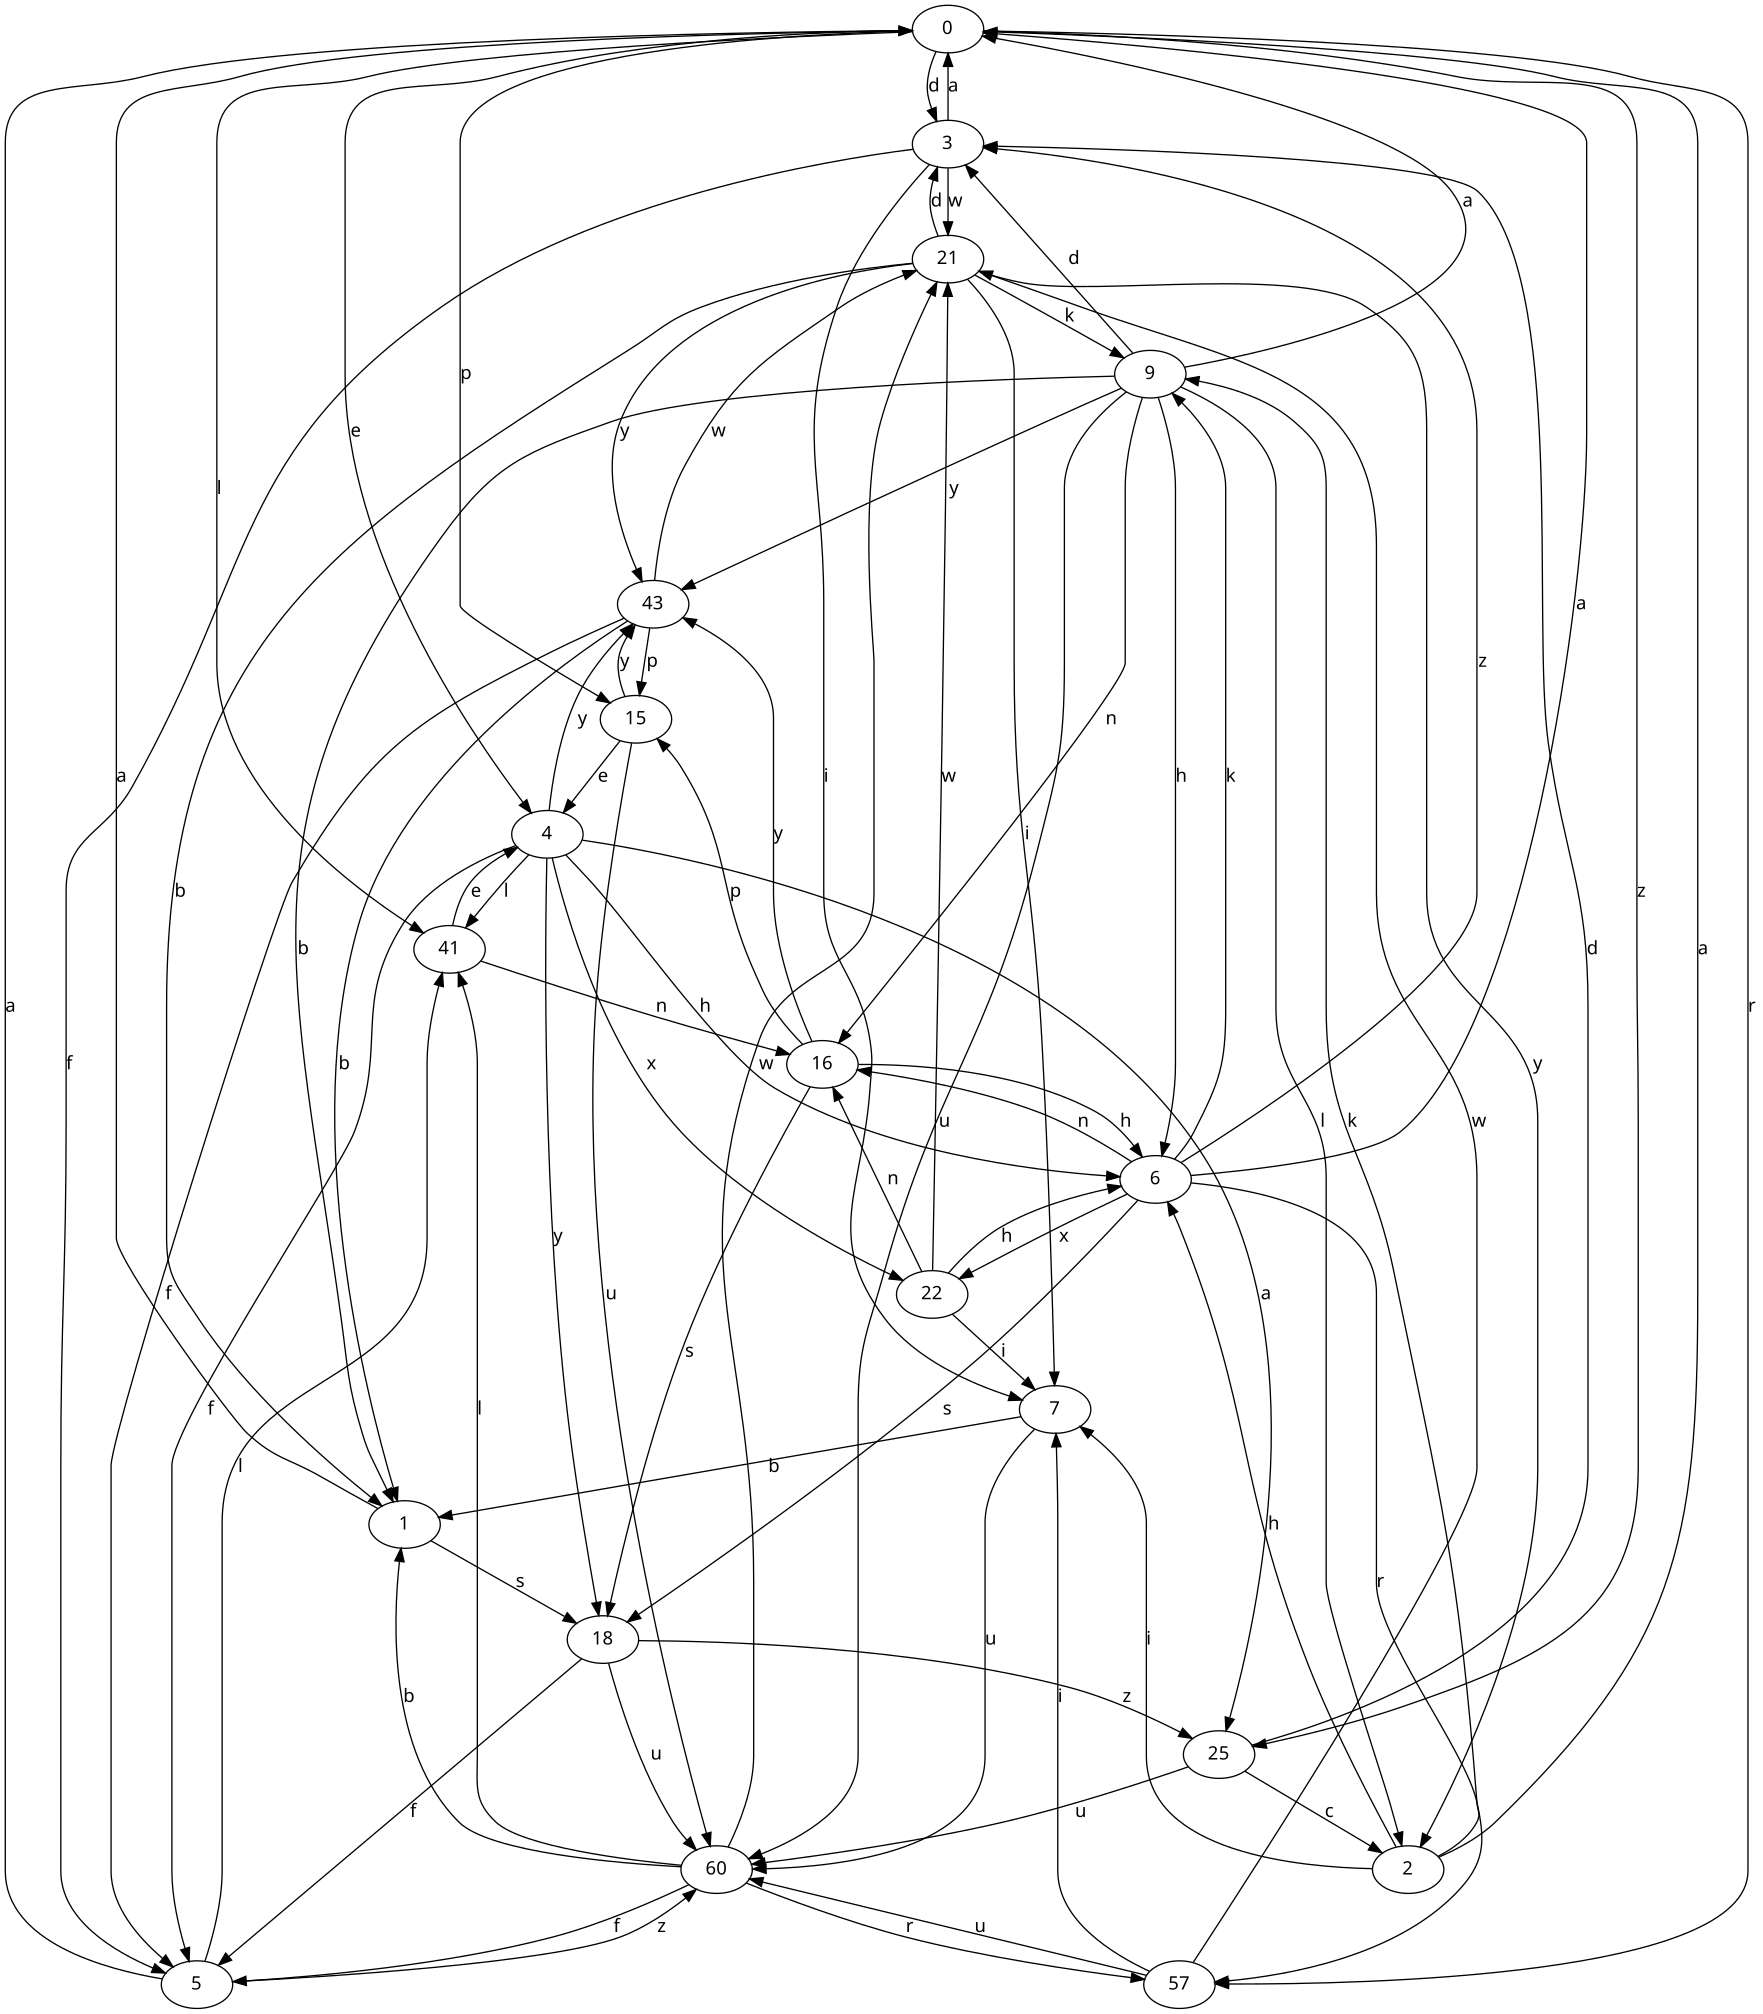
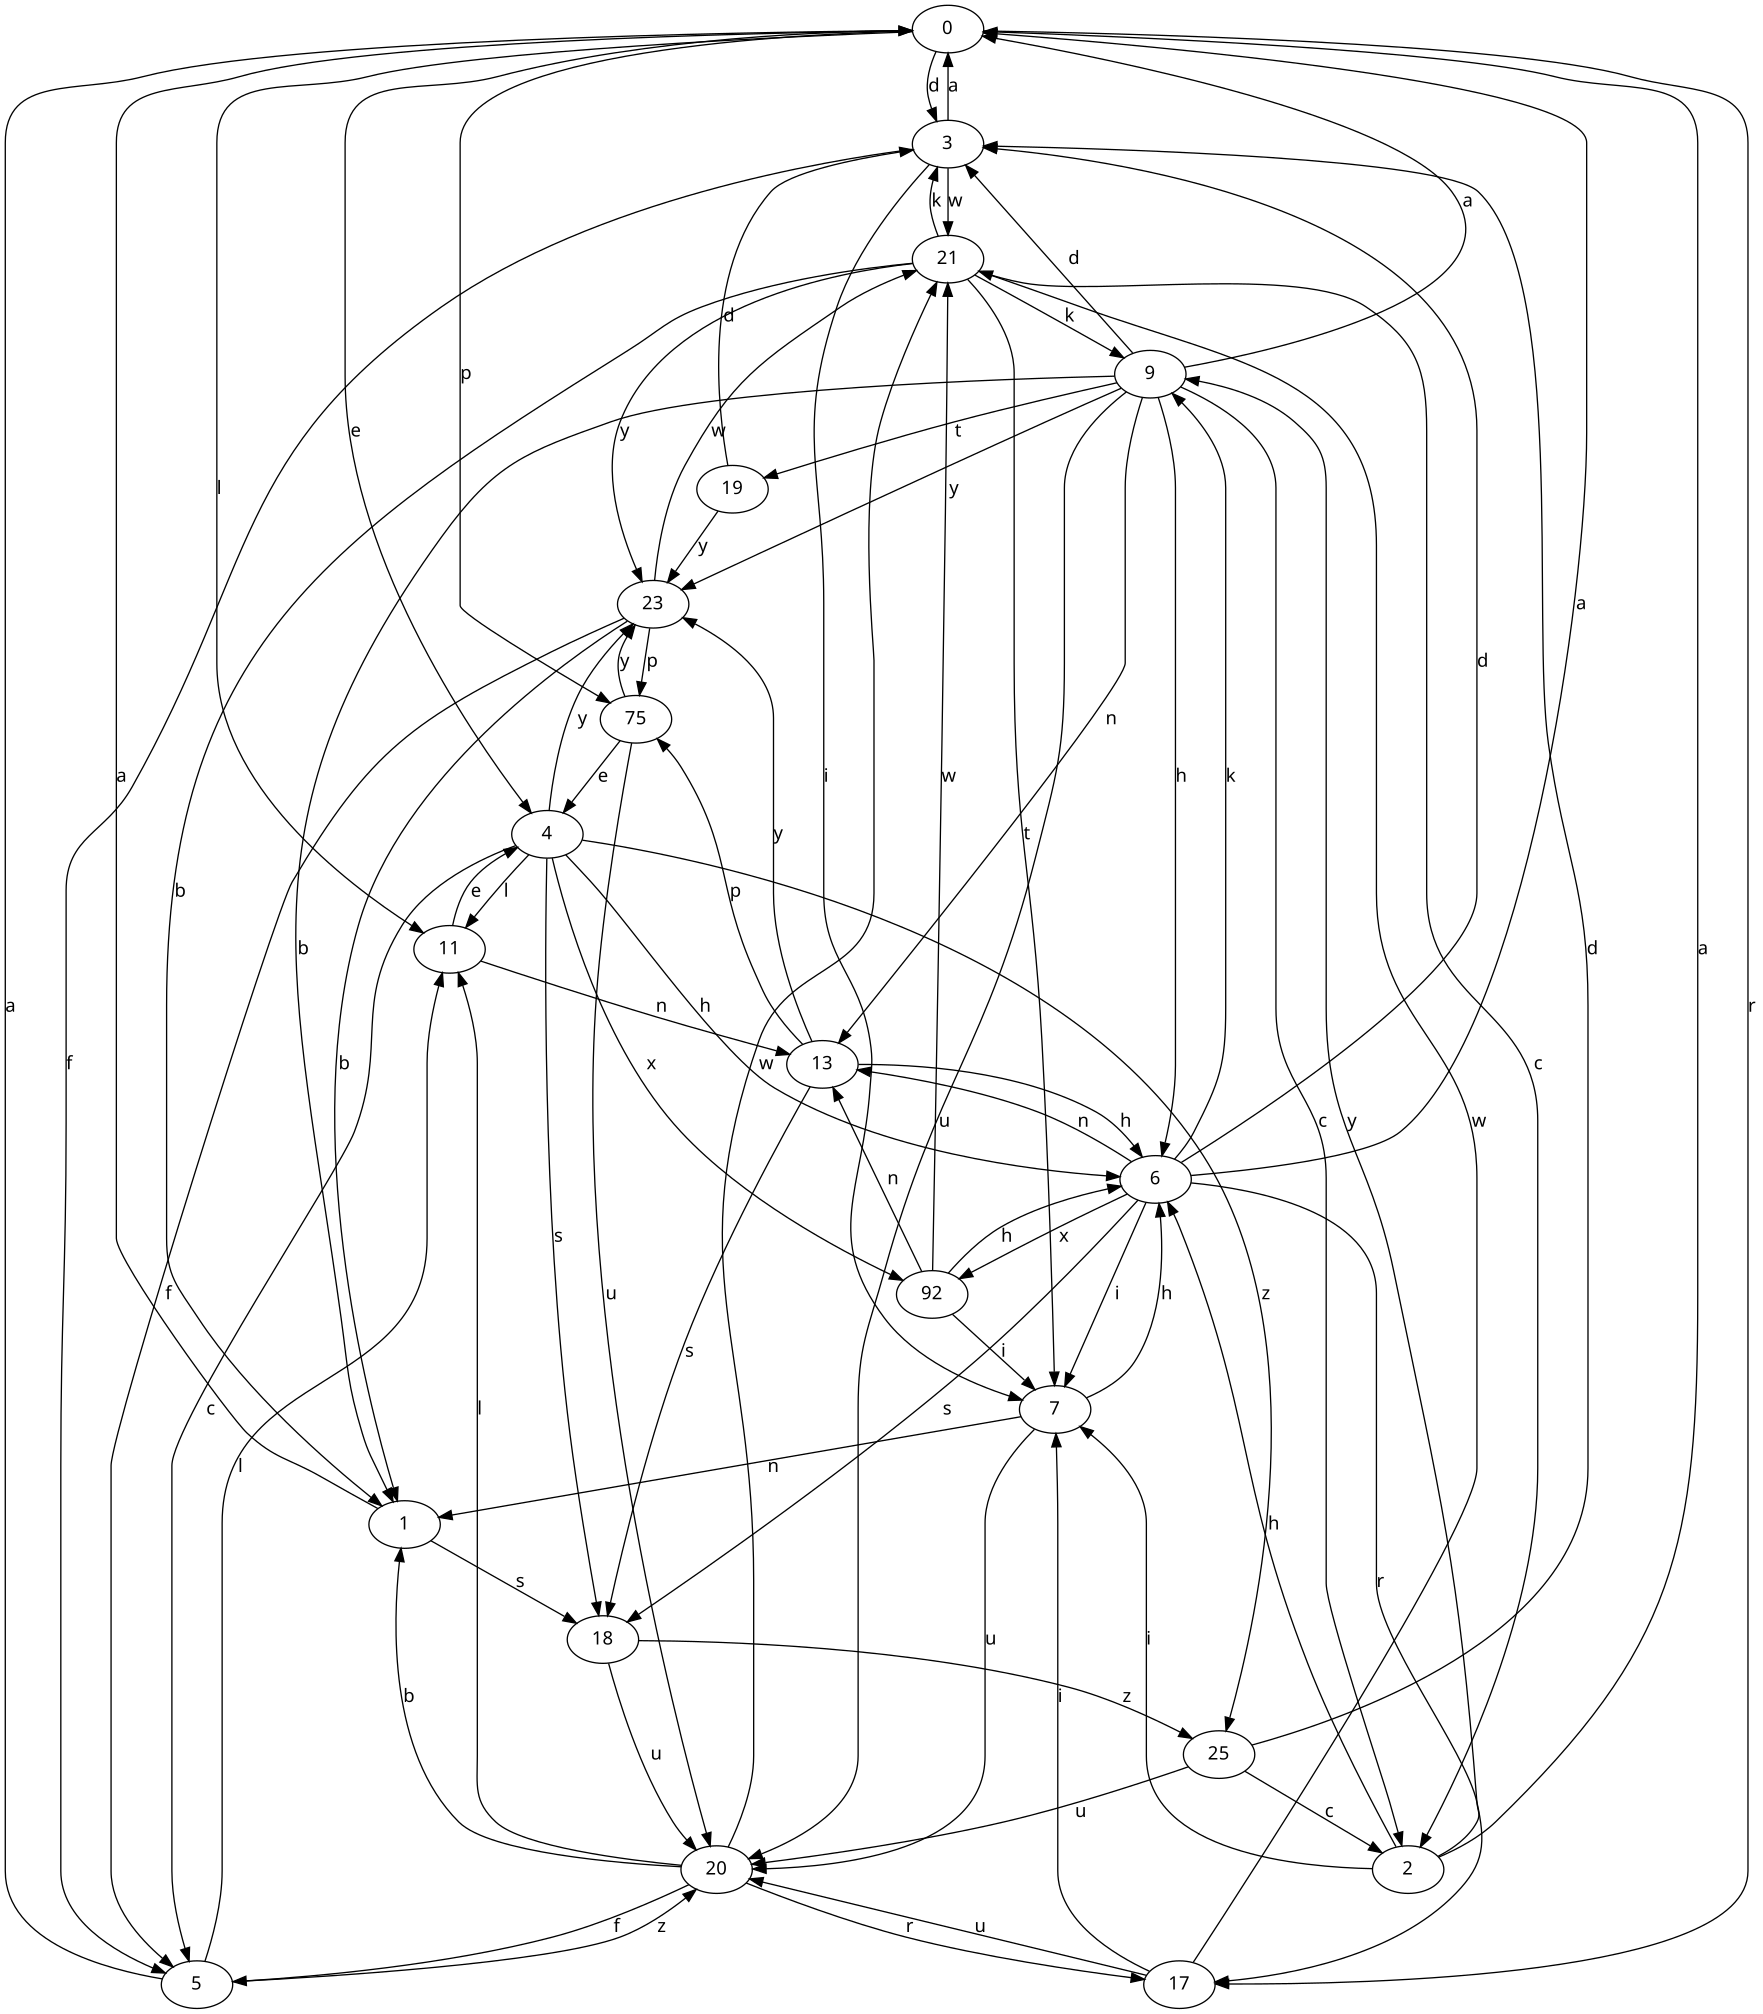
edge "21" -> "3": label "d" -> "k"
node "19": added
node "43": label "43" -> "23"
edge "6" -> "3": label "z" -> "d"
edge "0" -> "25": removed, label "z"
node "15": label "15" -> "75"
edge "21" -> "7": label "i" -> "t"
node "41": label "41" -> "11"
node "16": label "16" -> "13"
edge "21" -> "2": label "y" -> "c"
edge "9" -> "2": label "l" -> "c"
edge "2" -> "9": label "k" -> "y"
edge "4" -> "18": label "y" -> "s"
edge "6" -> "7": added, label "i"
node "22": label "22" -> "92"
edge "4" -> "25": label "a" -> "z"
edge "7" -> "6": added, label "h"
edge "4" -> "5": label "f" -> "c"
edge "7" -> "1": label "b" -> "n"
edge "18" -> "5": removed, label "f"
node "60": label "60" -> "20"
node "57": label "57" -> "17"
